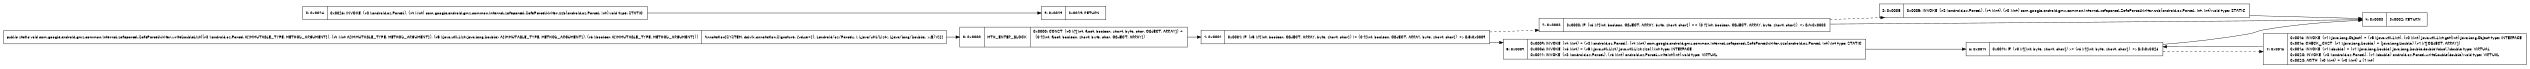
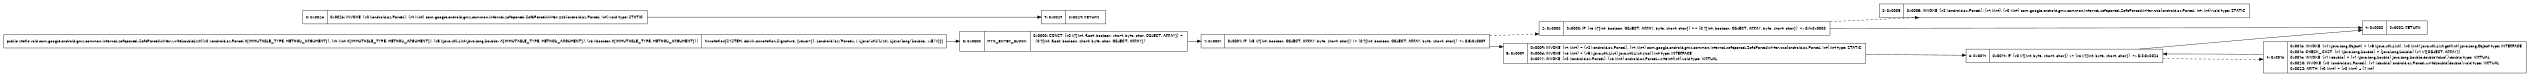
edge "3: 0x0005" -> "4: 0x0008": removed
